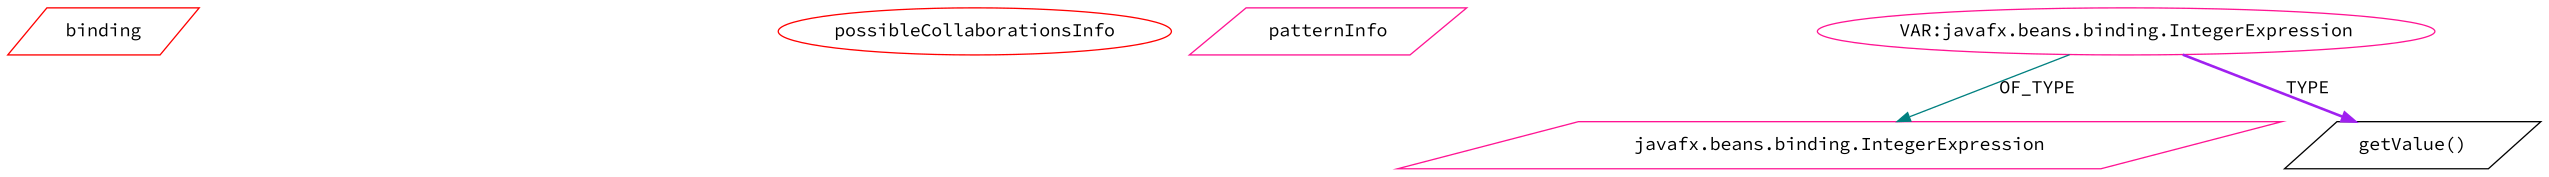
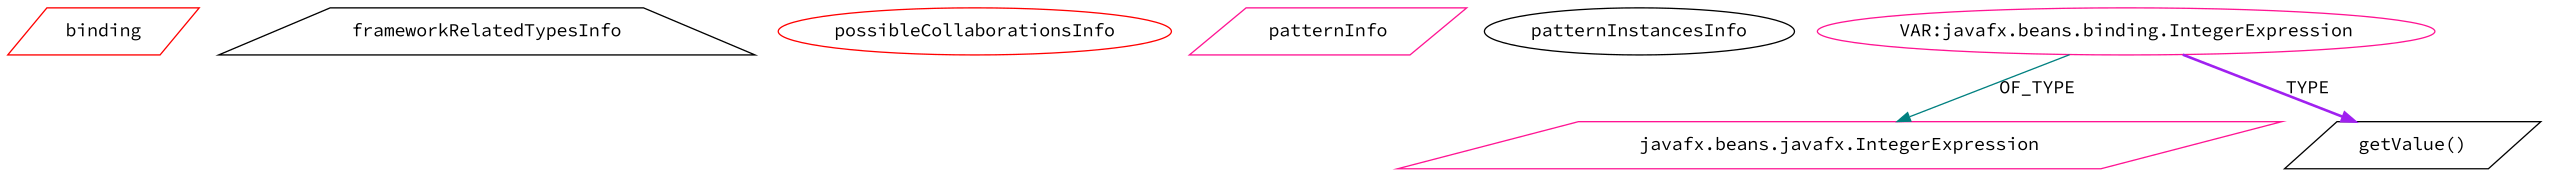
node "frameworkRelatedTypesInfo": added
node "patternInstancesInfo": added
node "javafx.beans.binding.IntegerExpression": label "javafx.beans.binding.IntegerExpression" -> "javafx.beans.javafx.IntegerExpression"
